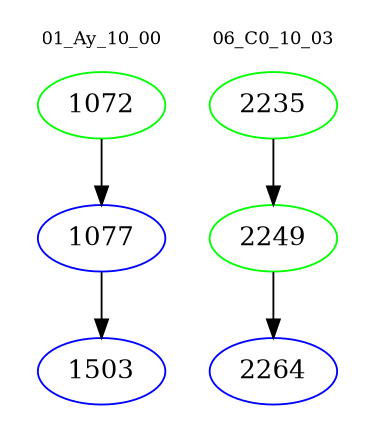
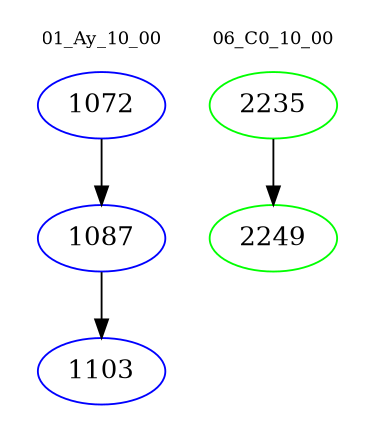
cluster "06_C0_10_03": label "06_C0_10_03" -> "06_C0_10_00"
node "1072": color green -> blue
node "1077": label "1077" -> "1087"
node "1503": label "1503" -> "1103"
node "2264": removed
